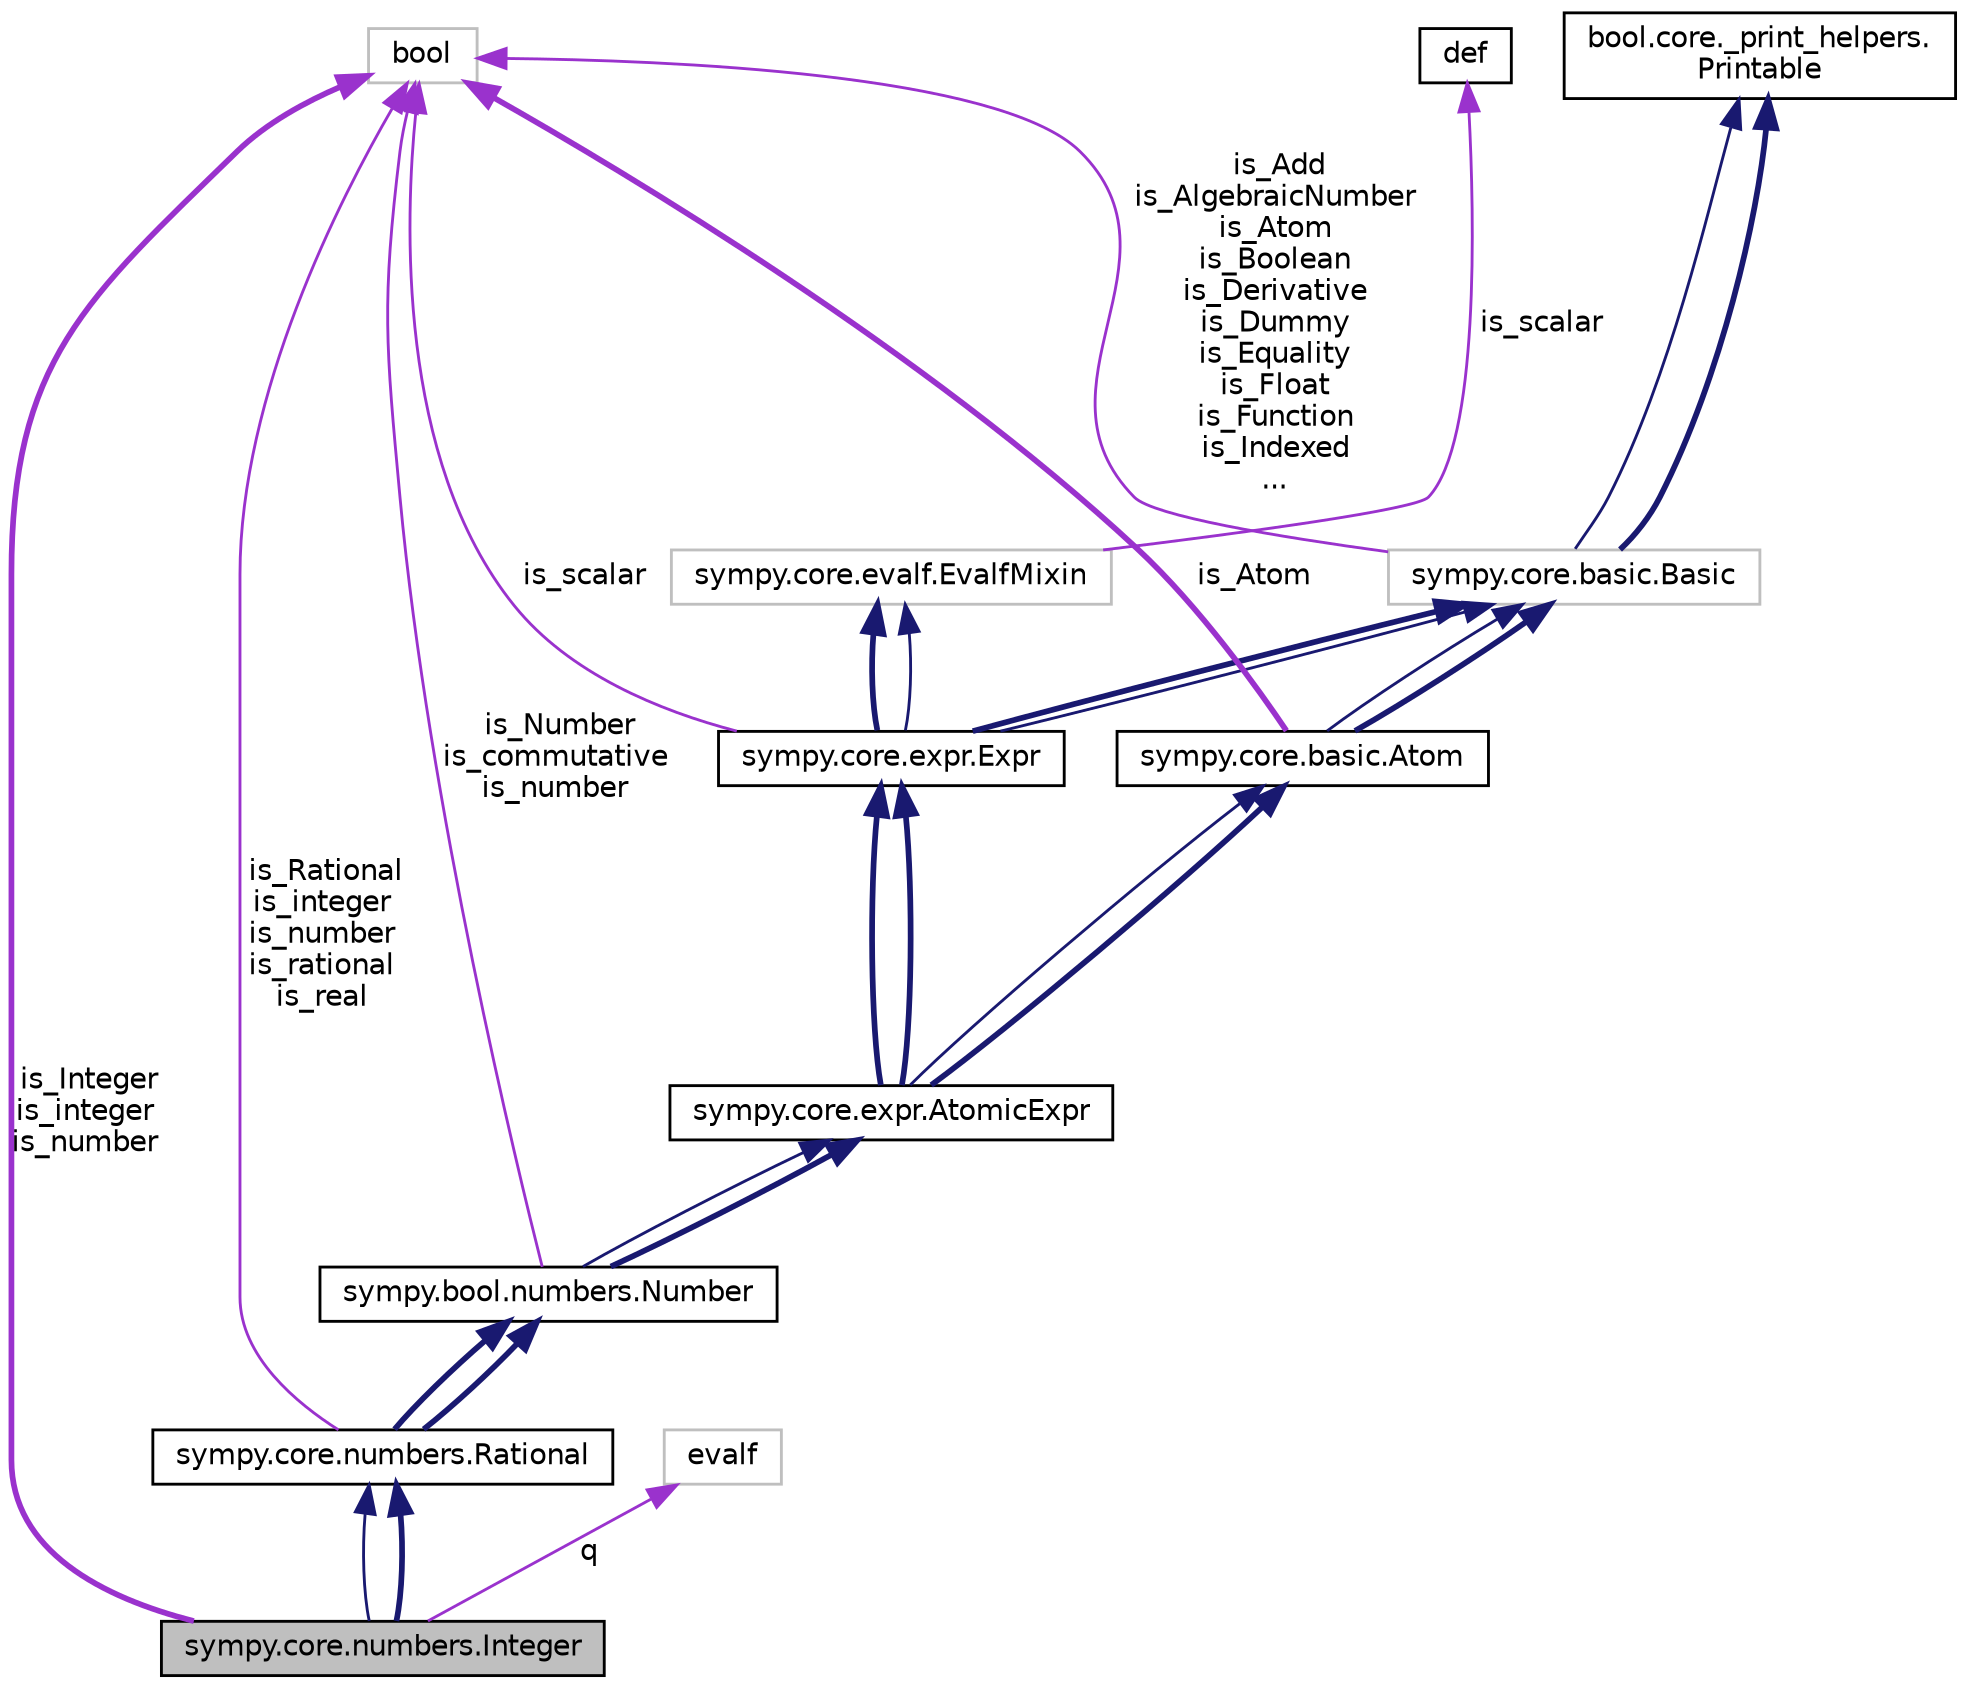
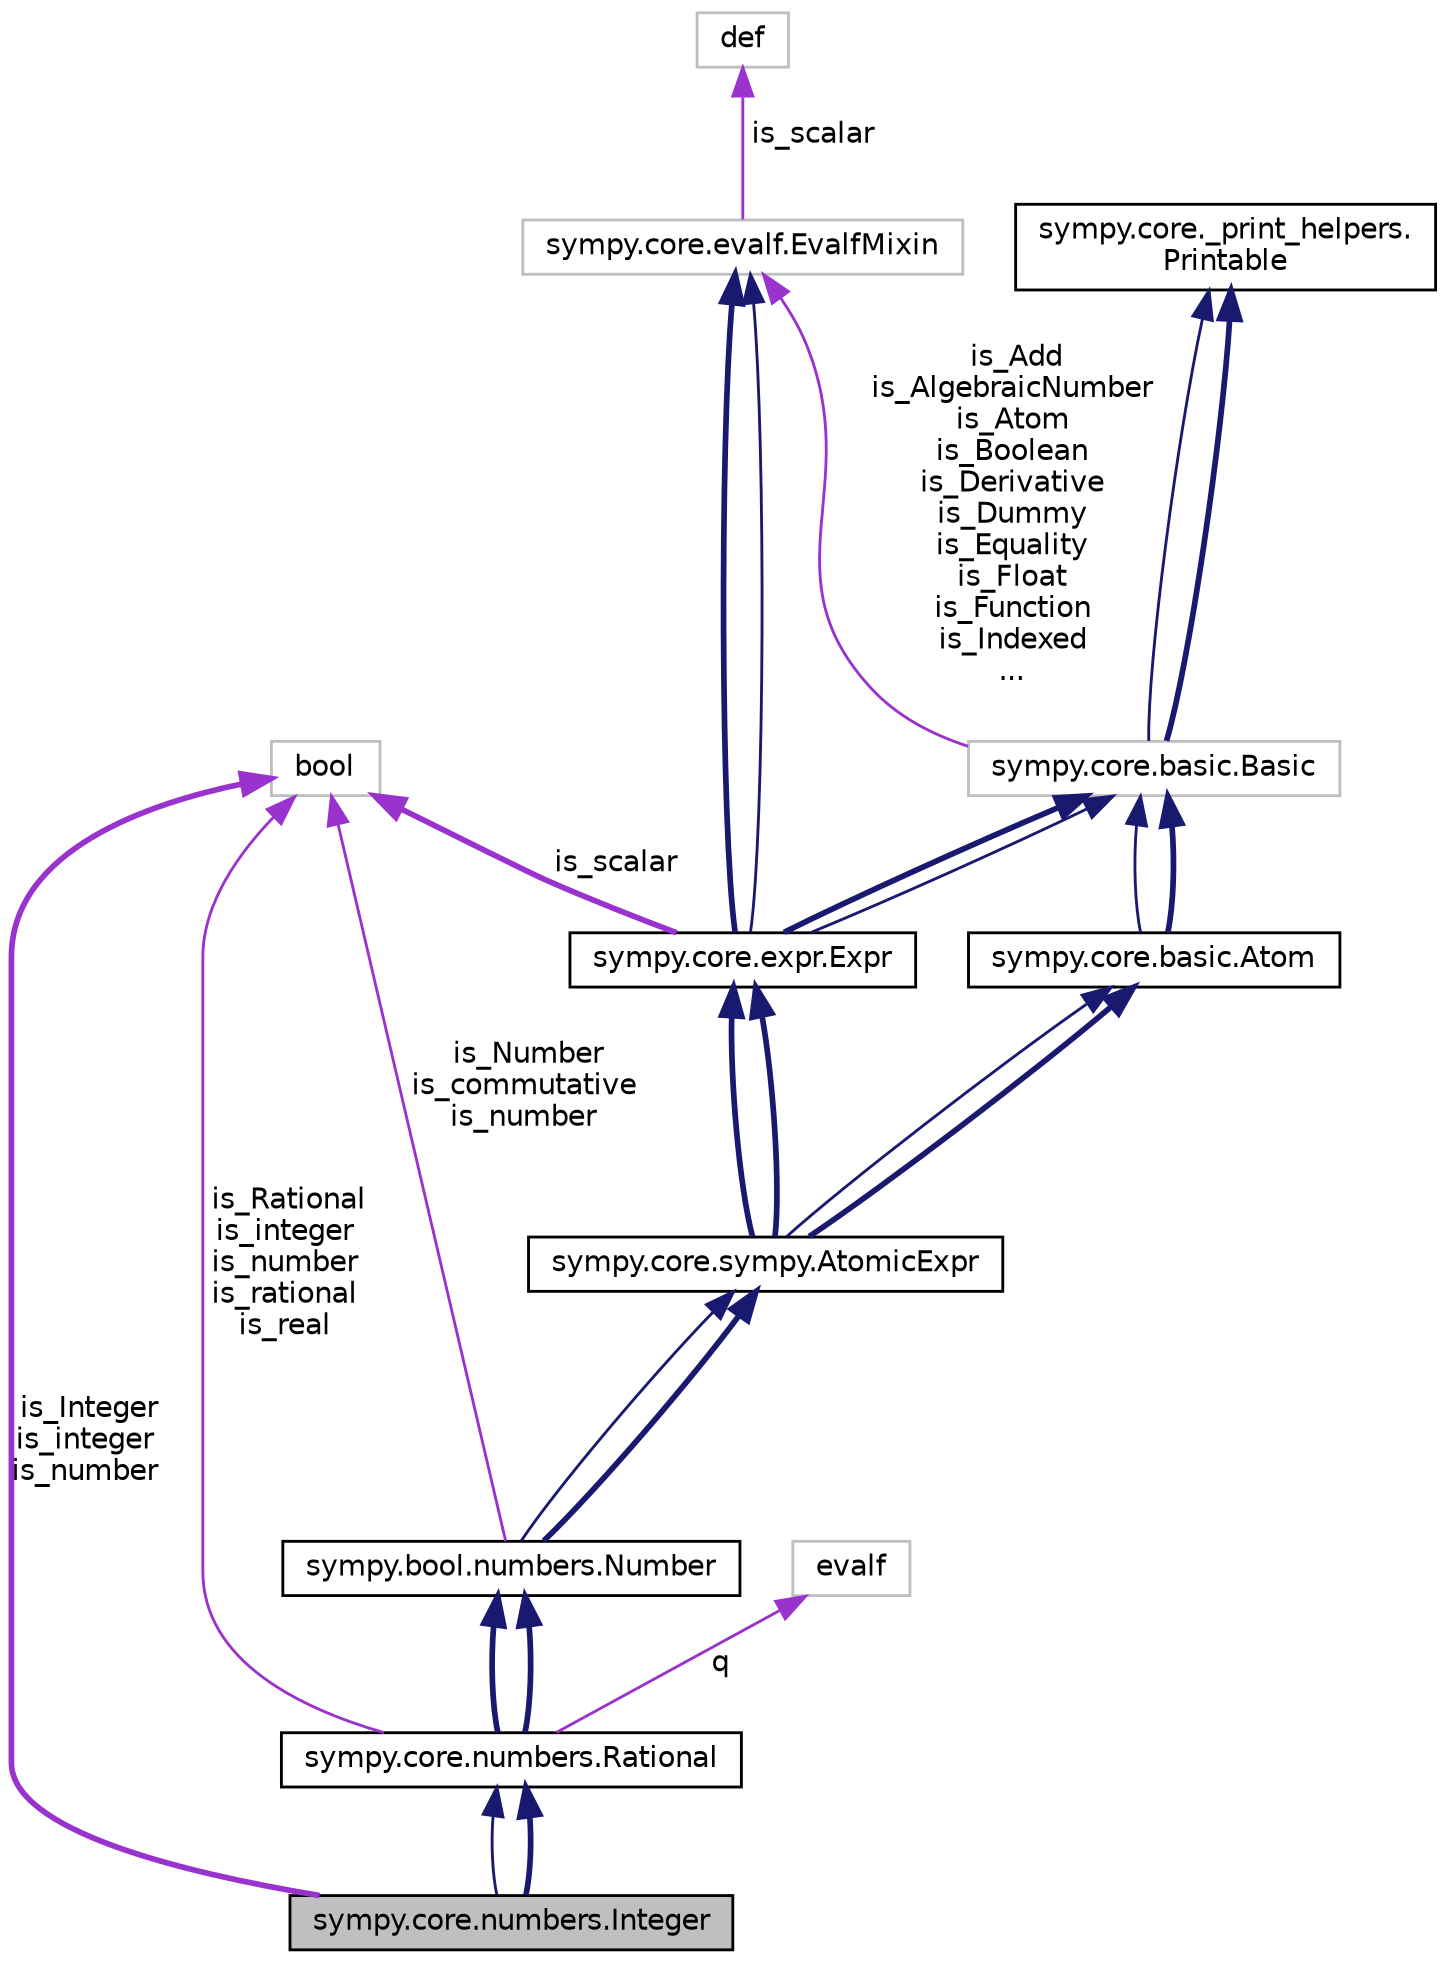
node "def": color black -> grey75
node "bool.core._print_helpers. Printable": label "bool.core._print_helpers. Printable" -> "sympy.core._print_helpers. Printable"
edge "sympy.core.basic.Basic" -> "bool": now "sympy.core.basic.Basic" -> "sympy.core.evalf.EvalfMixin"
edge "sympy.core.basic.Atom" -> "bool": removed, label "is_Atom"
edge "sympy.core.expr.Expr" -> "bool": style solid -> bold
node "sympy.core.expr.AtomicExpr": label "sympy.core.expr.AtomicExpr" -> "sympy.core.sympy.AtomicExpr"
edge "sympy.core.numbers.Integer" -> "evalf": now "sympy.core.numbers.Rational" -> "evalf"
